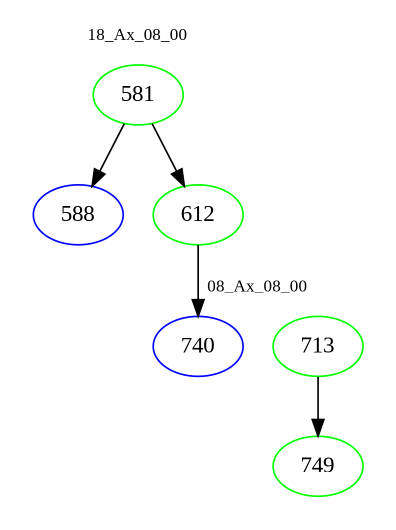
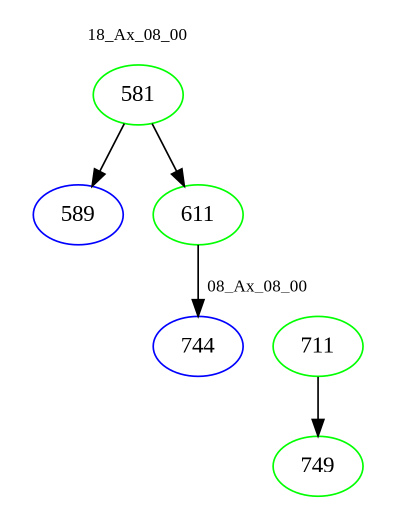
node "588": label "588" -> "589"
node "612": label "612" -> "611"
node "740": label "740" -> "744"
node "713": label "713" -> "711"
